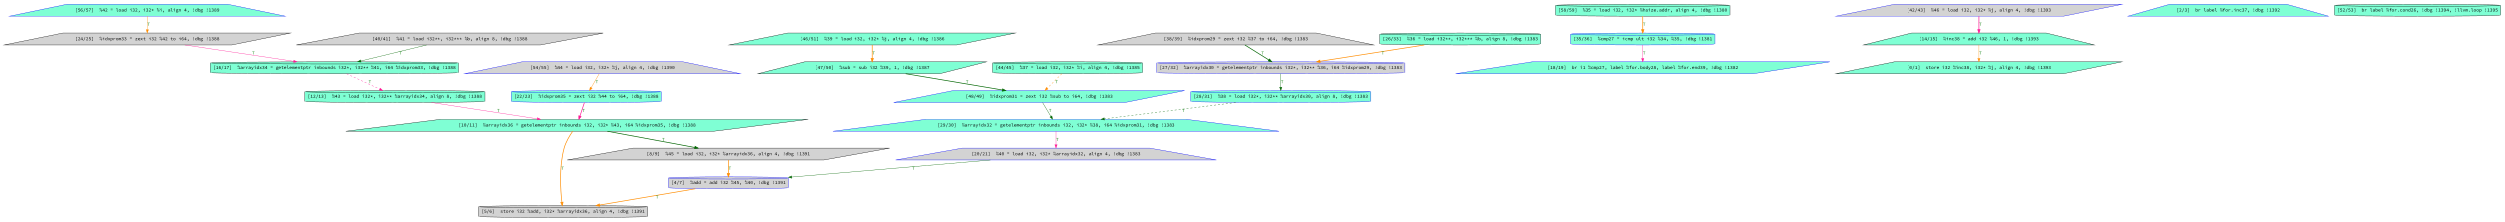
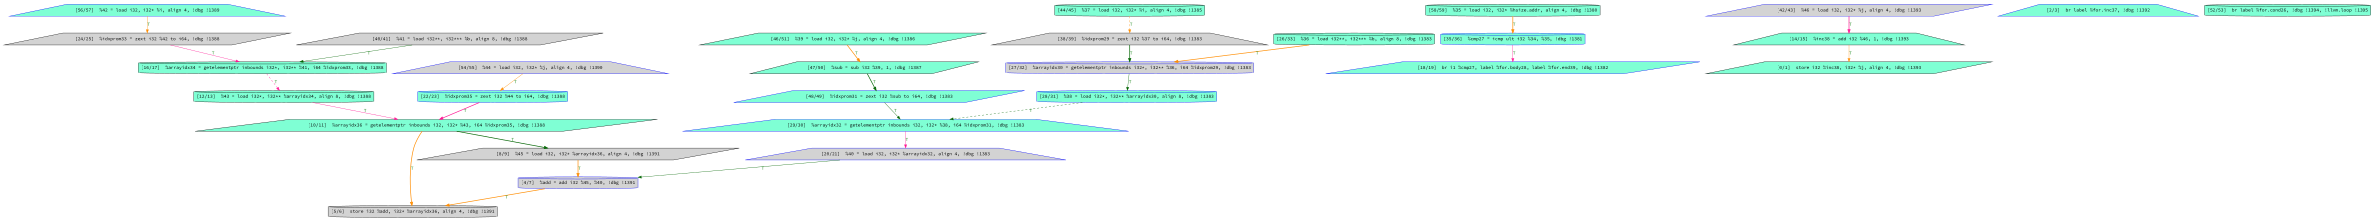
edge "[44/45]  %37 = load i32, i32* %i, align 4, !dbg !1385" -> "[48/49]  %idxprom31 = zext i32 %sub to i64, !dbg !1383": now "[44/45]  %37 = load i32, i32* %i, align 4, !dbg !1385" -> "[38/39]  %idxprom29 = zext i32 %37 to i64, !dbg !1383"
